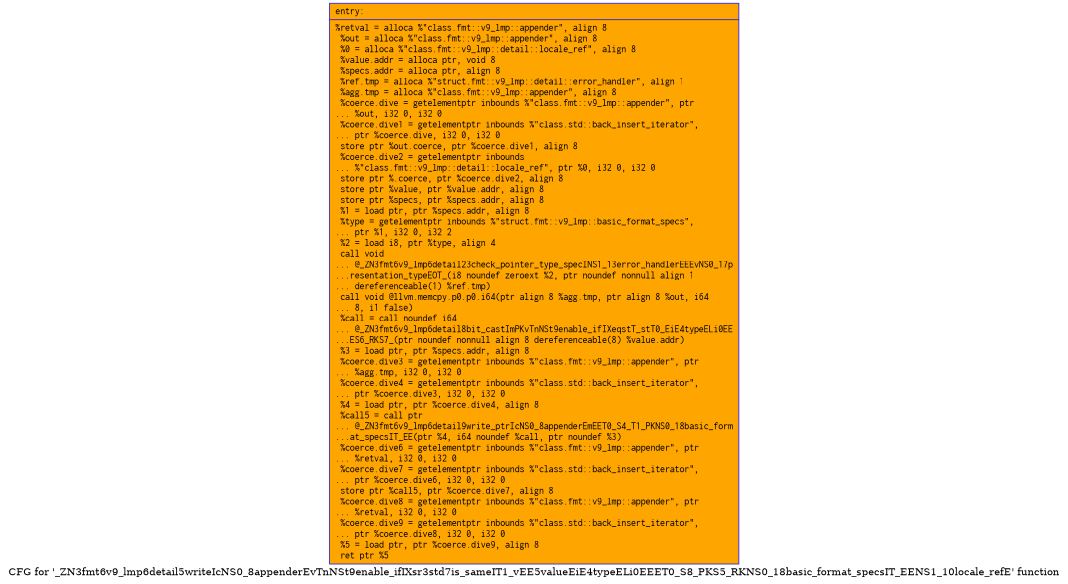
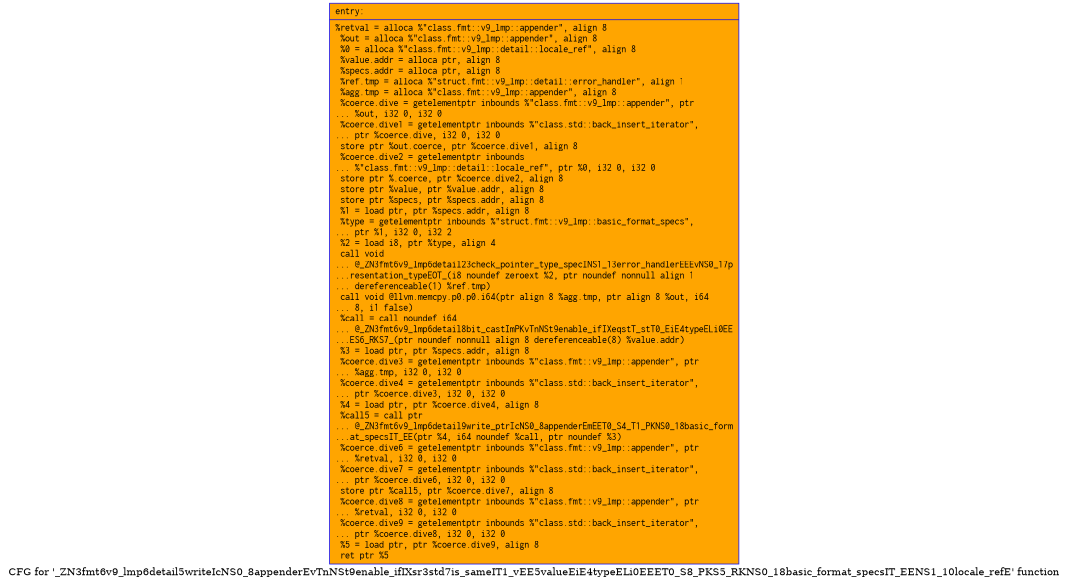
node "entry:": text "%value.addr = alloca ptr, void 8" -> "%value.addr = alloca ptr, align 8"
